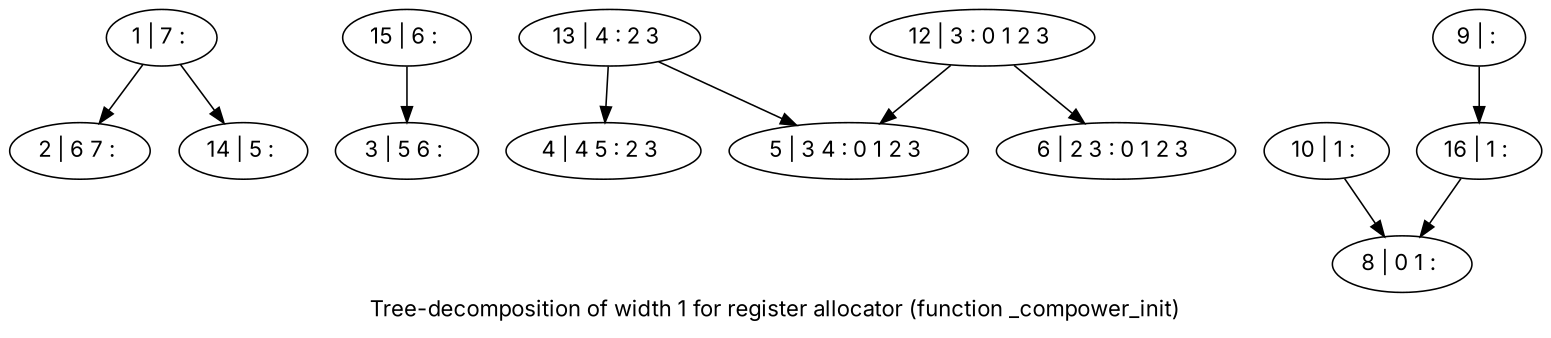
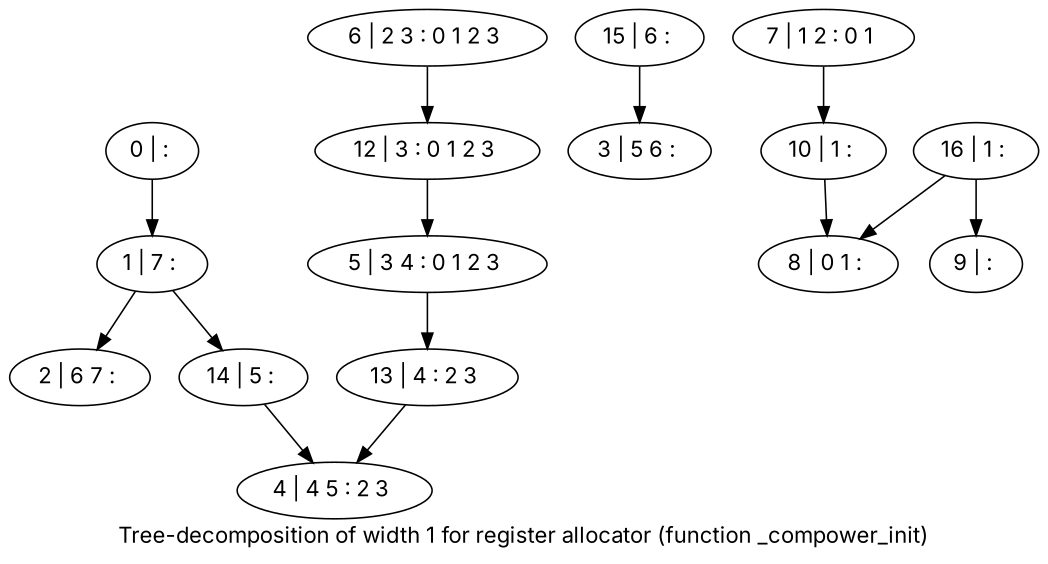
node "7 | 1 2 : 0 1": added
edge "9 | :" -> "16 | 1 :": reversed
edge "12 | 3 : 0 1 2 3" -> "6 | 2 3 : 0 1 2 3": reversed
edge "13 | 4 : 2 3" -> "5 | 3 4 : 0 1 2 3": reversed
node "0 | :": added
edge "14 | 5 :" -> "4 | 4 5 : 2 3": added
